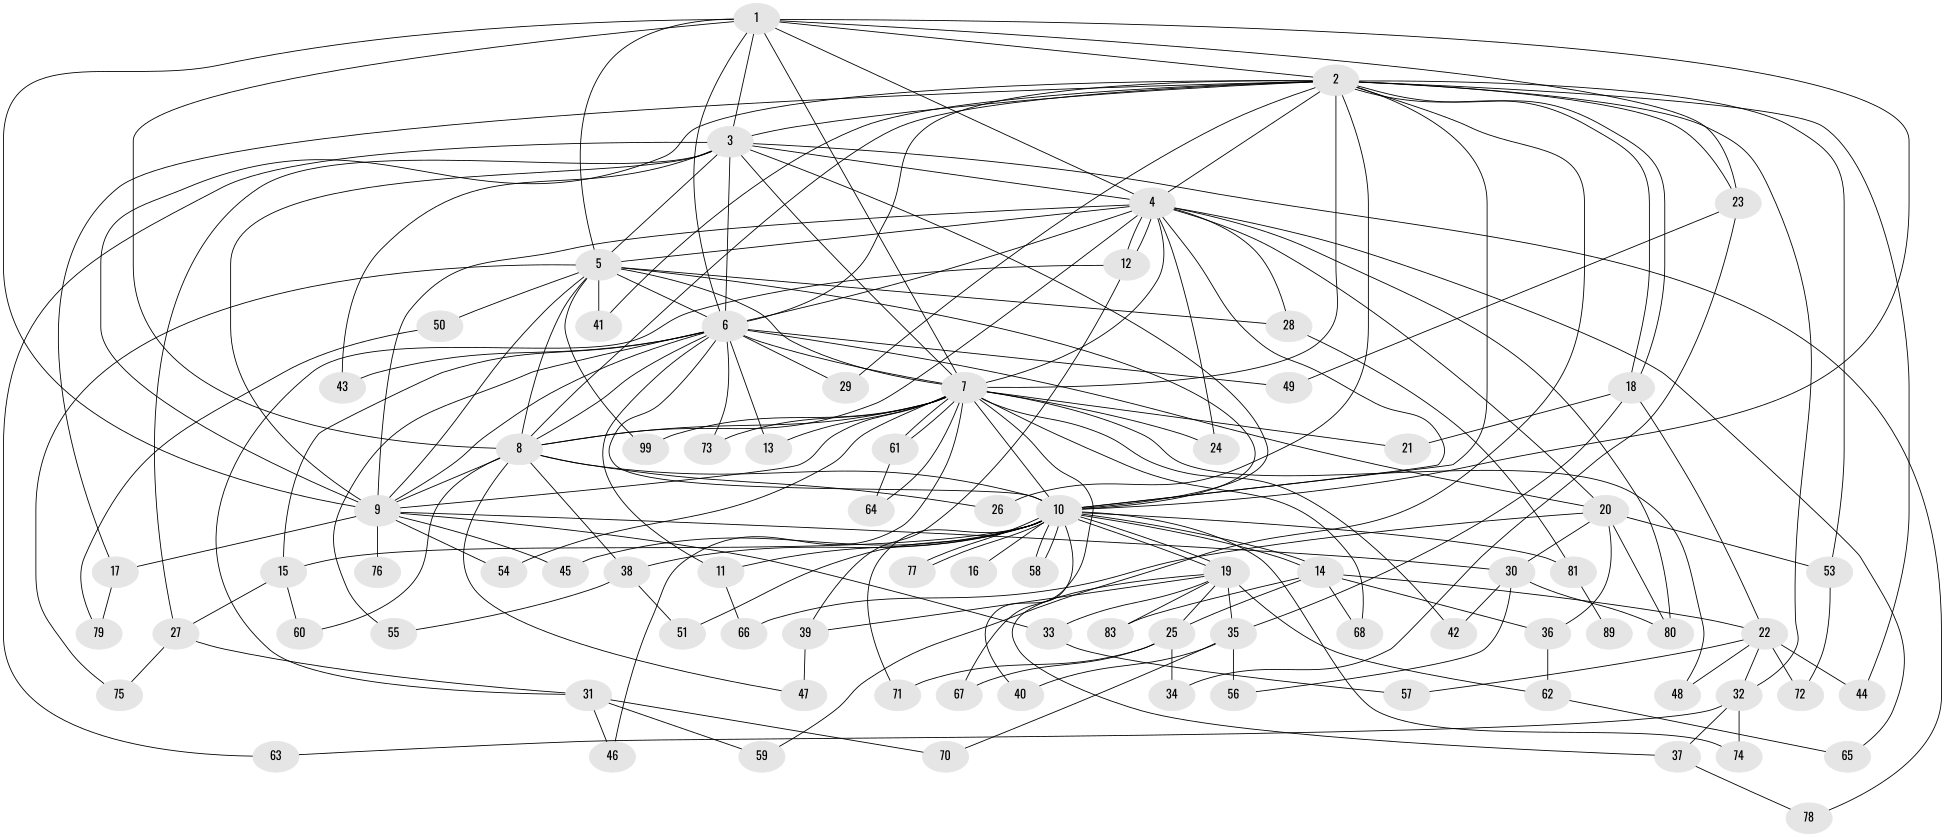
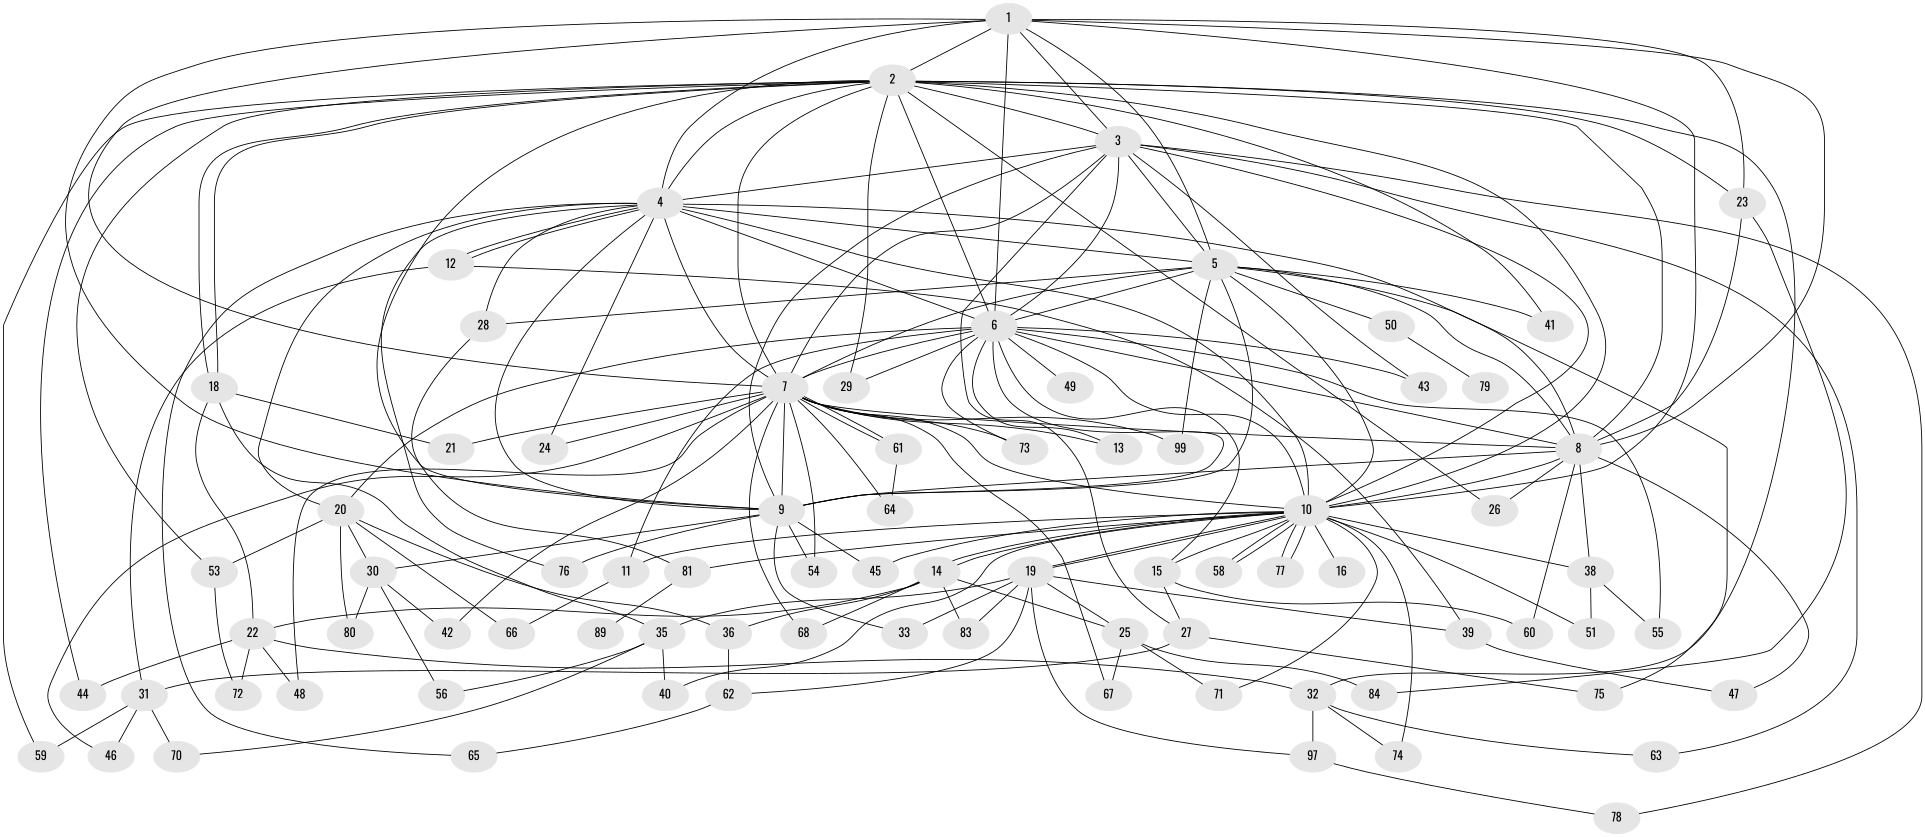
edge "23" -- "49": now "23" -- "8"
edge "4" -- "80": now "4" -- "76"
node "17": removed
node "34": label "34" -> "84"
node "57": removed
node "37": label "37" -> "97"
